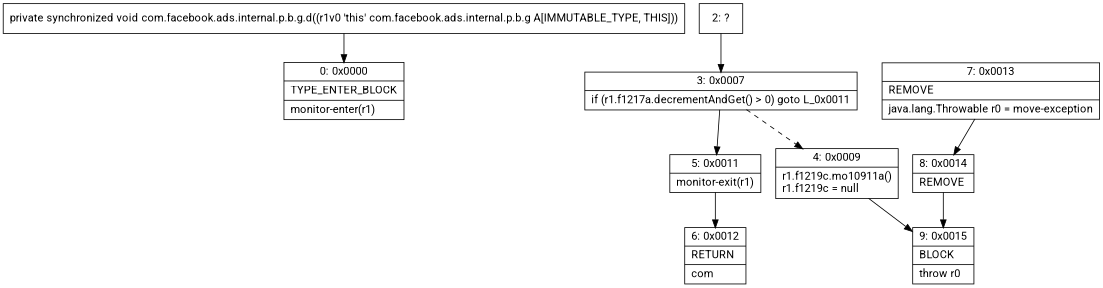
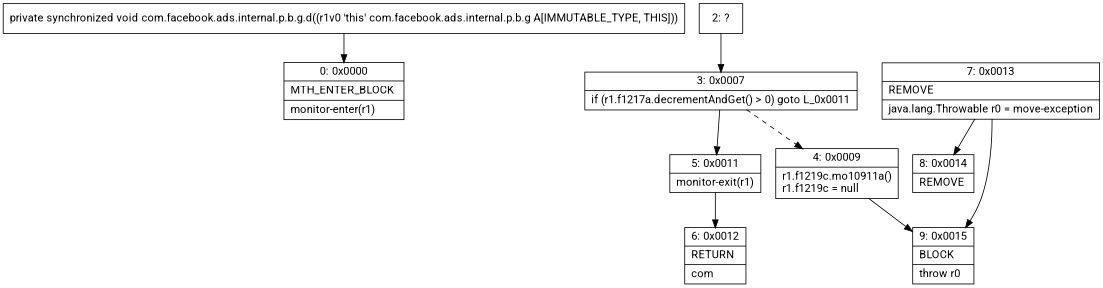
node "0: 0x0000": text "TYPE_ENTER_BLOCK" -> "MTH_ENTER_BLOCK"
edge "8: 0x0014" -> "9: 0x0015": now "7: 0x0013" -> "9: 0x0015"
